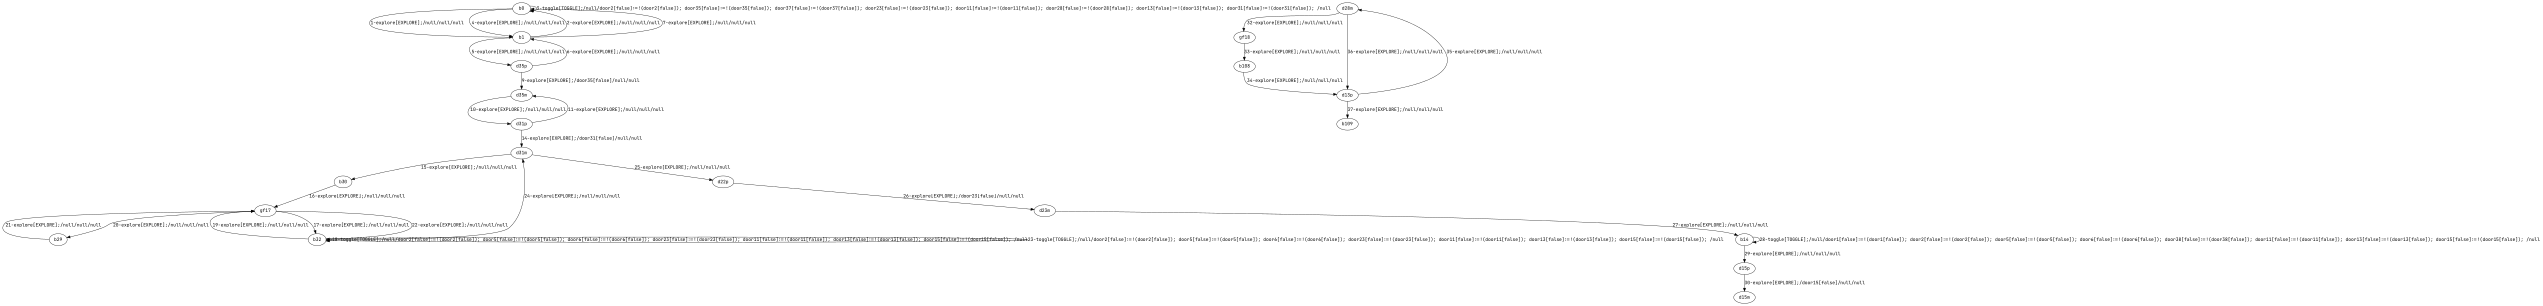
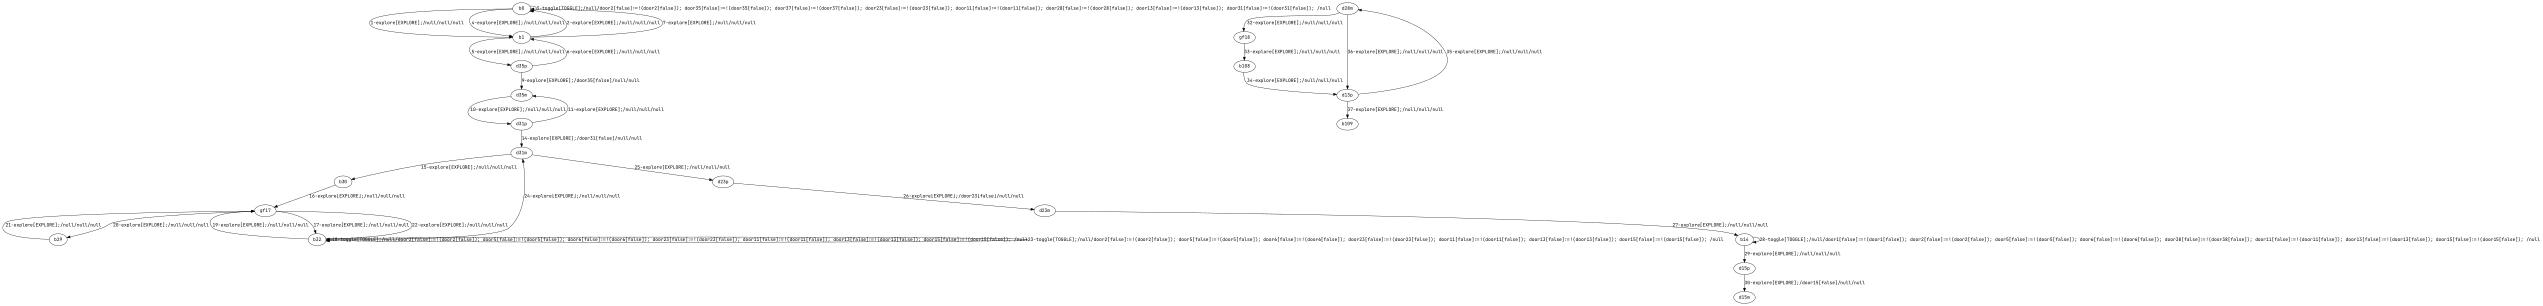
node "d22p": label "d22p" -> "d23p"
